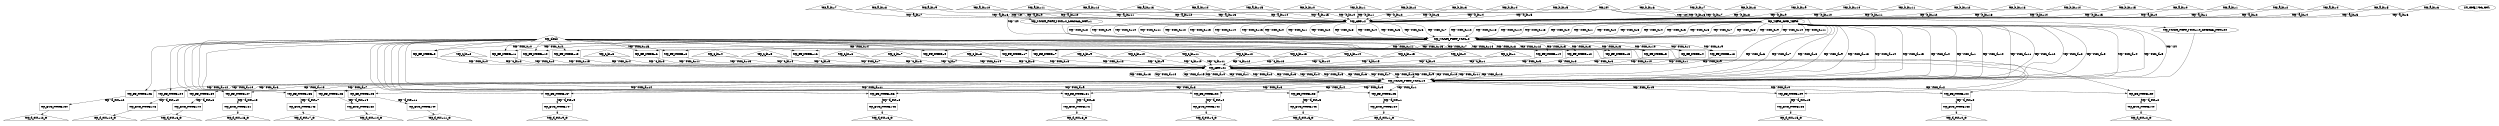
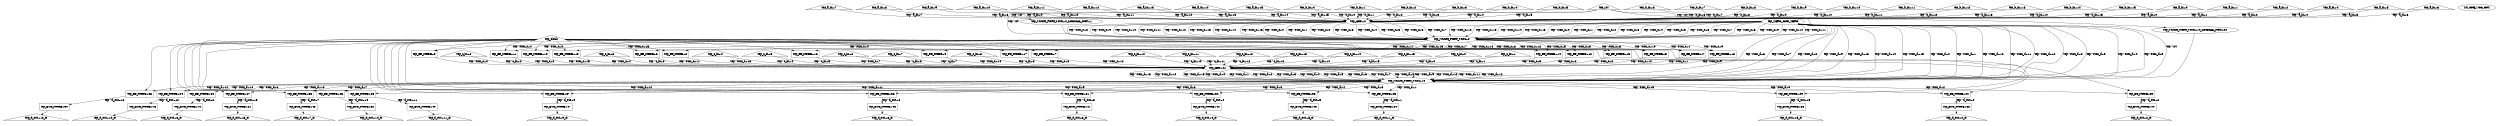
node "top_c_in~9": removed
